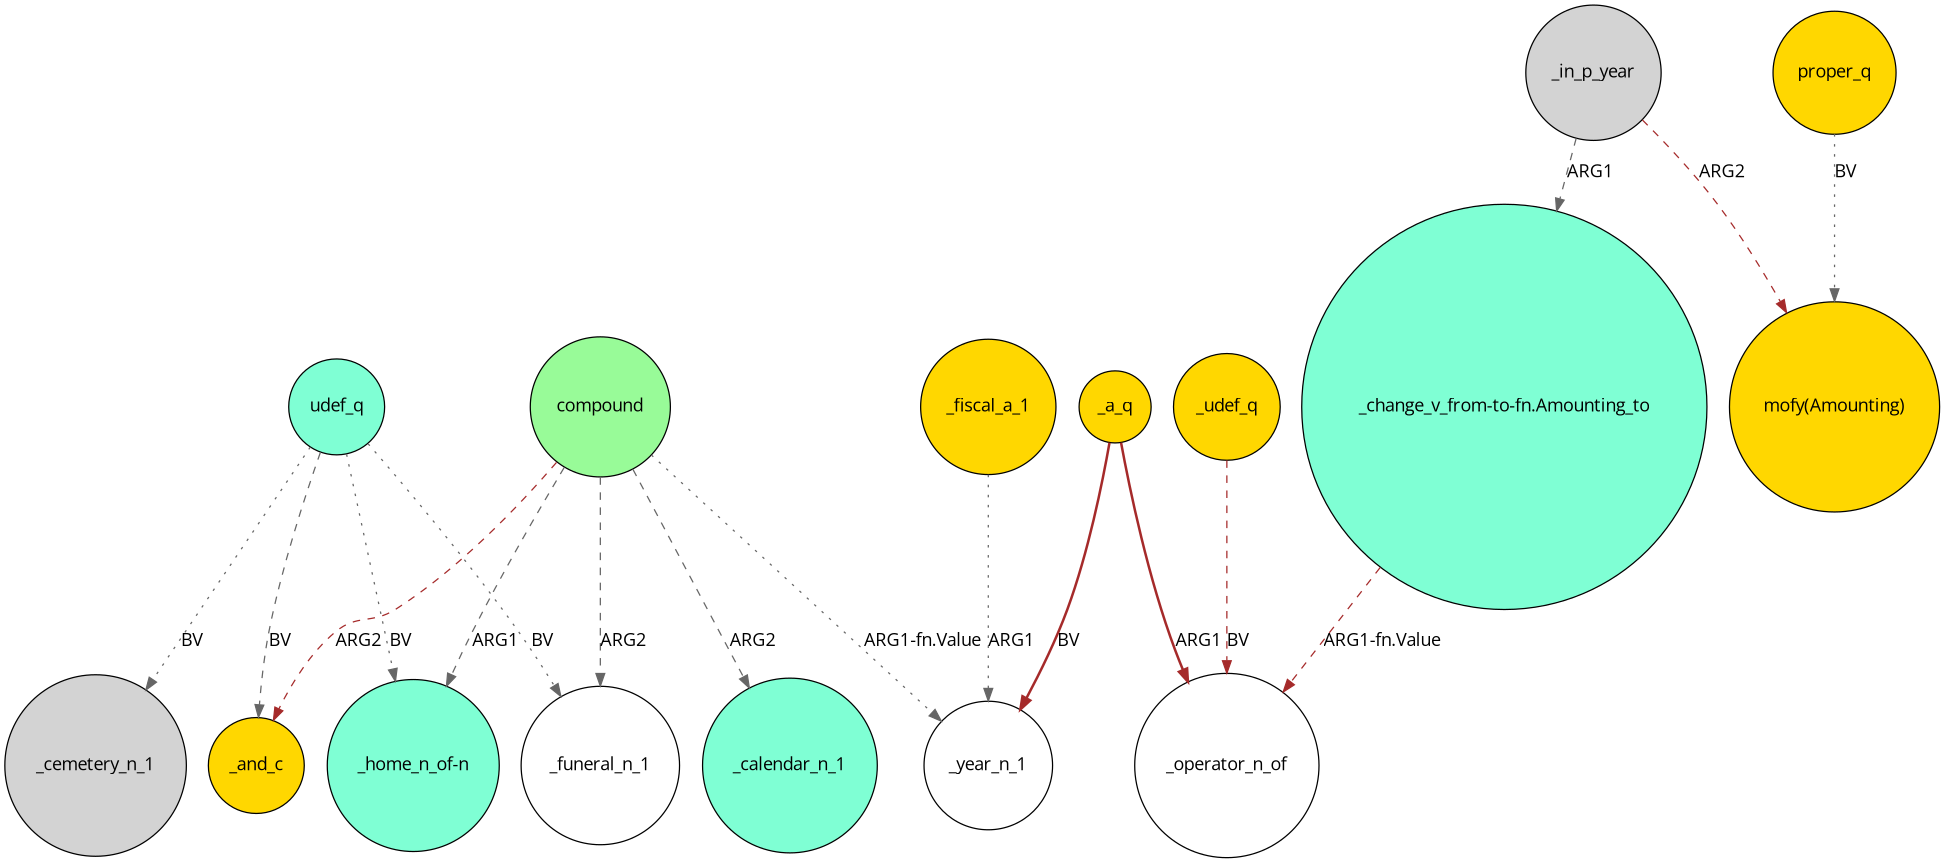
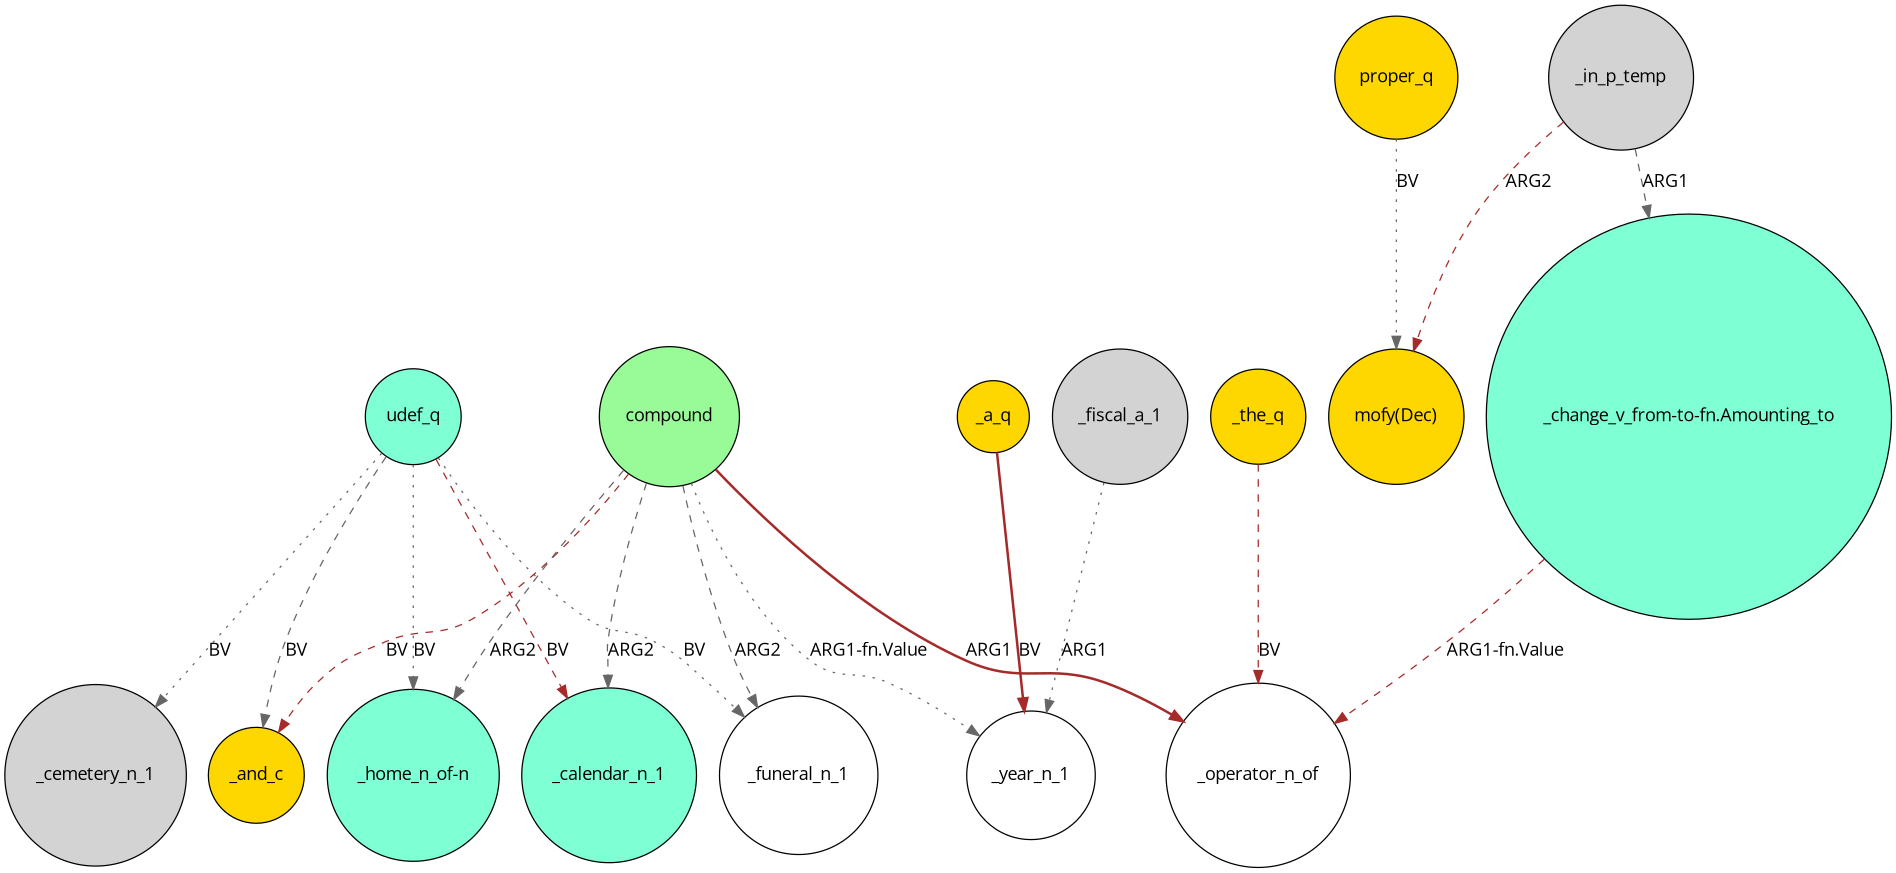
node "_in_p_year": label "_in_p_year" -> "_in_p_temp"
node "_fiscal_a_1": fillcolor gold -> lightgrey
node "_udef_q": label "_udef_q" -> "_the_q"
node "mofy(Amounting)": label "mofy(Amounting)" -> "mofy(Dec)"
edge "_a_q" -> "_operator_n_of": now "compound" -> "_operator_n_of"
edge "udef_q" -> "_calendar_n_1": added, label "BV"
edge "compound" -> "_and_c": label "ARG2" -> "BV"
edge "compound" -> "_home_n_of-n": label "ARG1" -> "ARG2"
